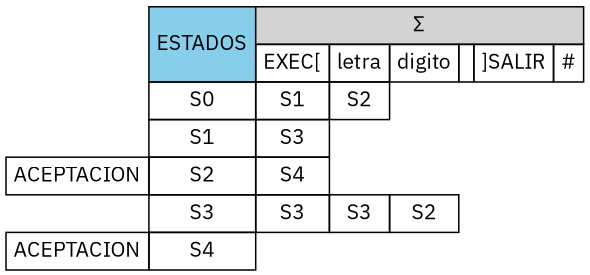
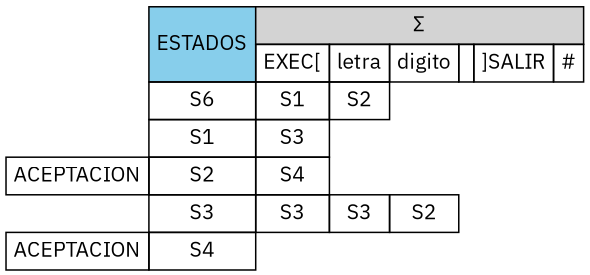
node "ESTADOS": text "S0" -> "S6"
